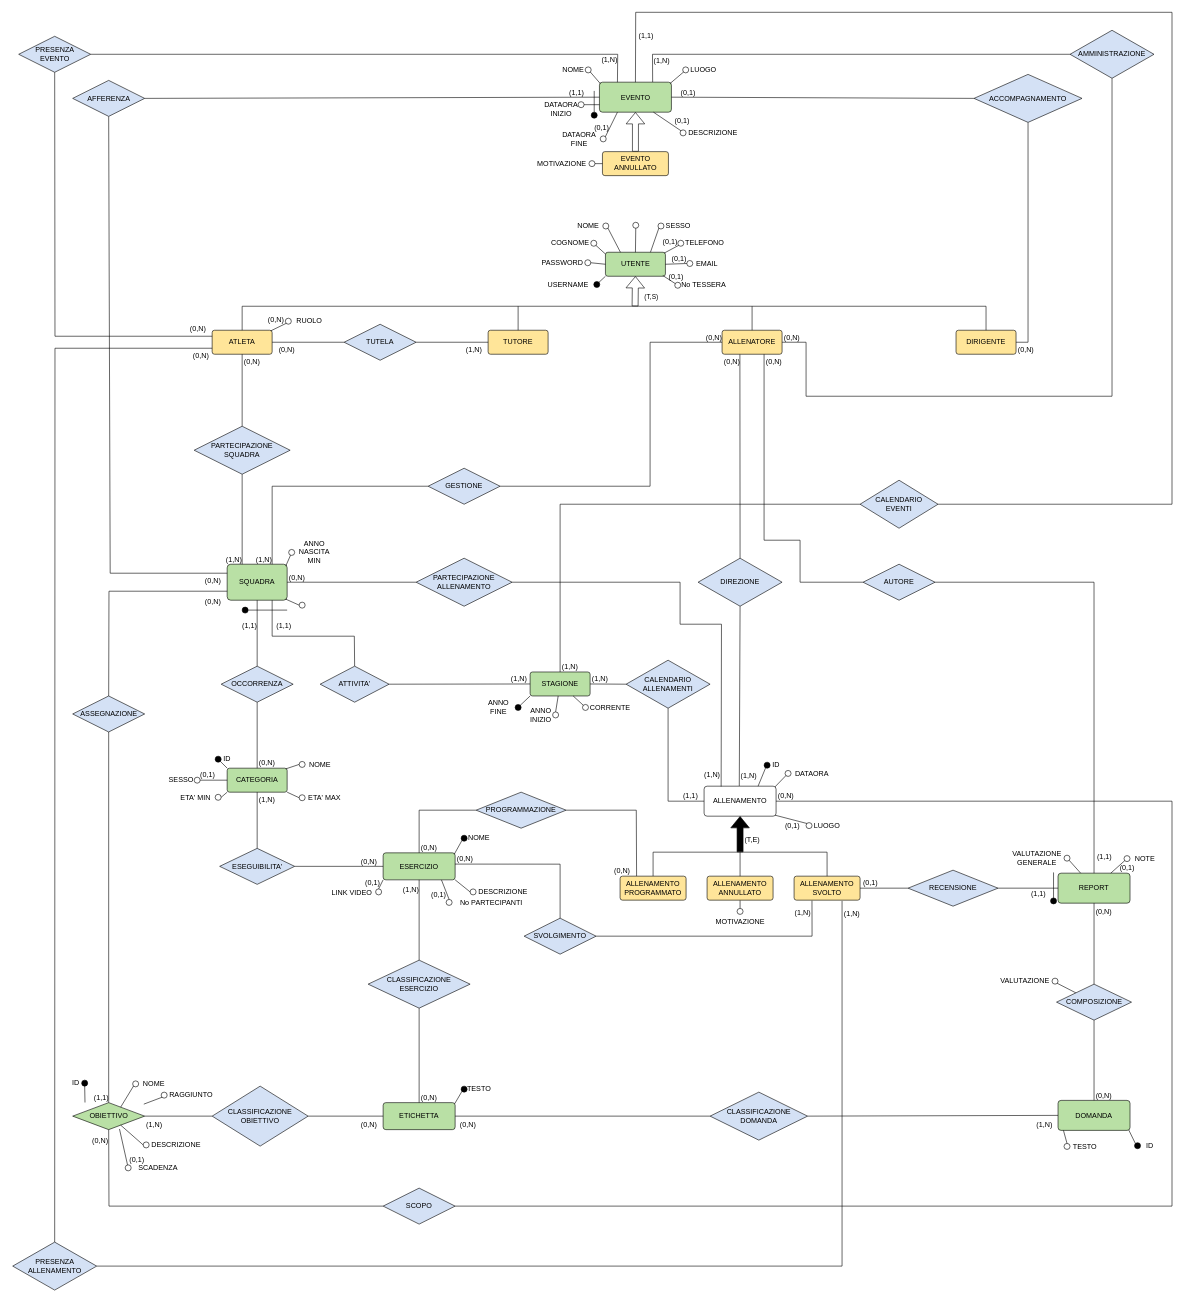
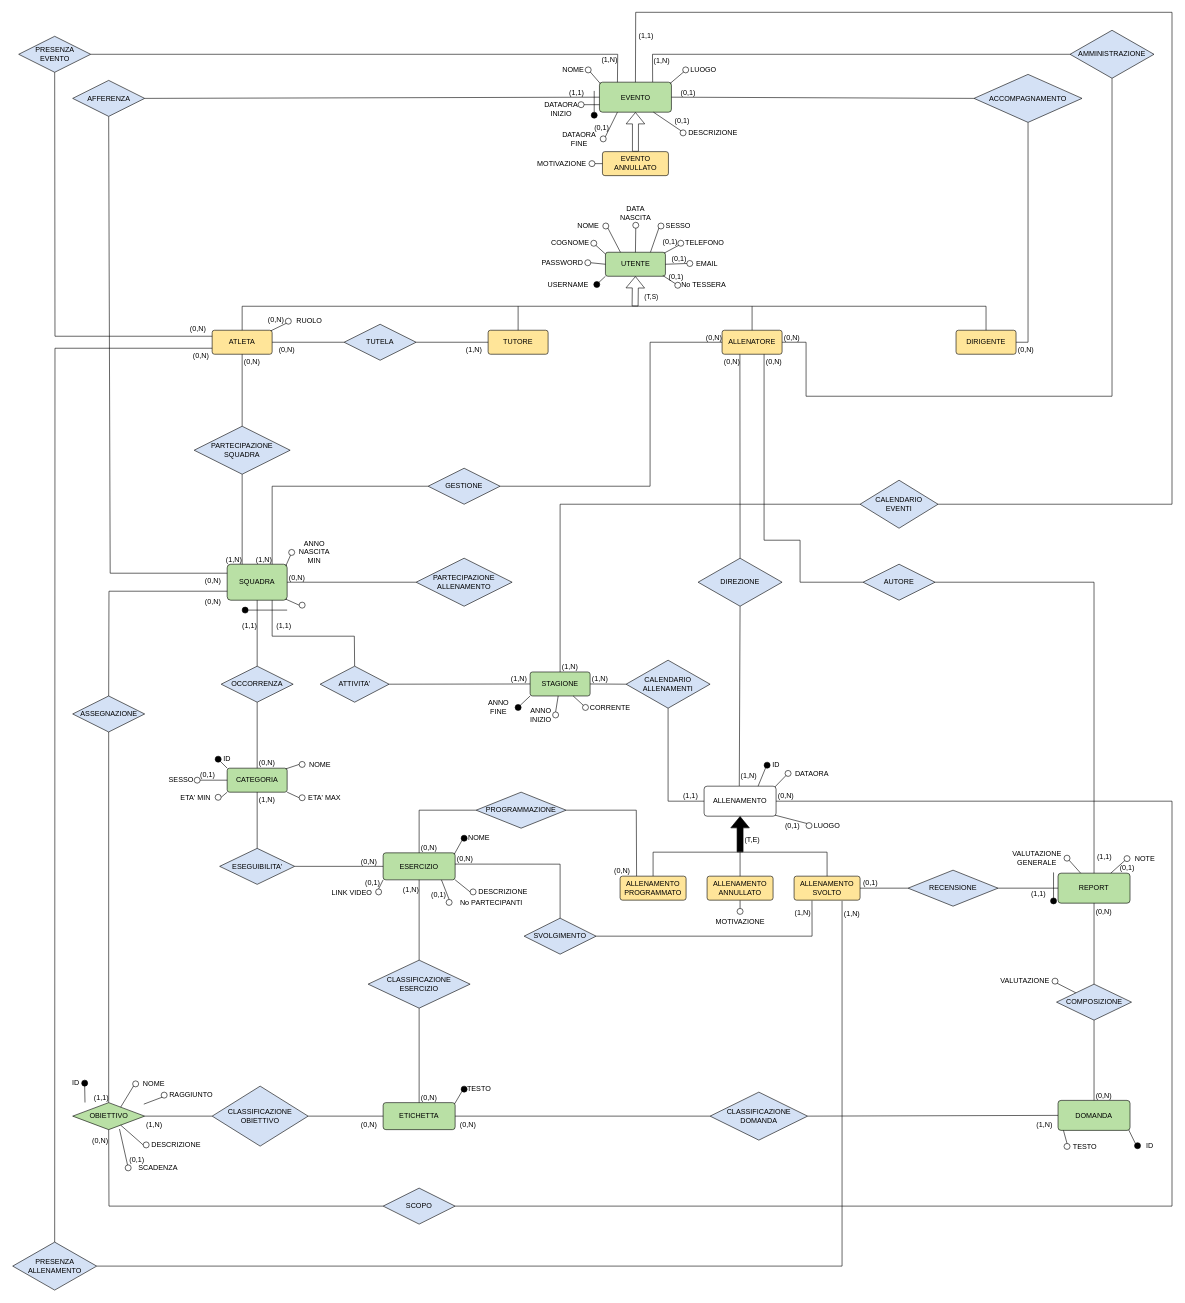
node "DATA NASCITA": added
edge "PARTECIPAZIONE ALLENAMENTO" -- "ALLENAMENTO": removed, label "(1,N)"
